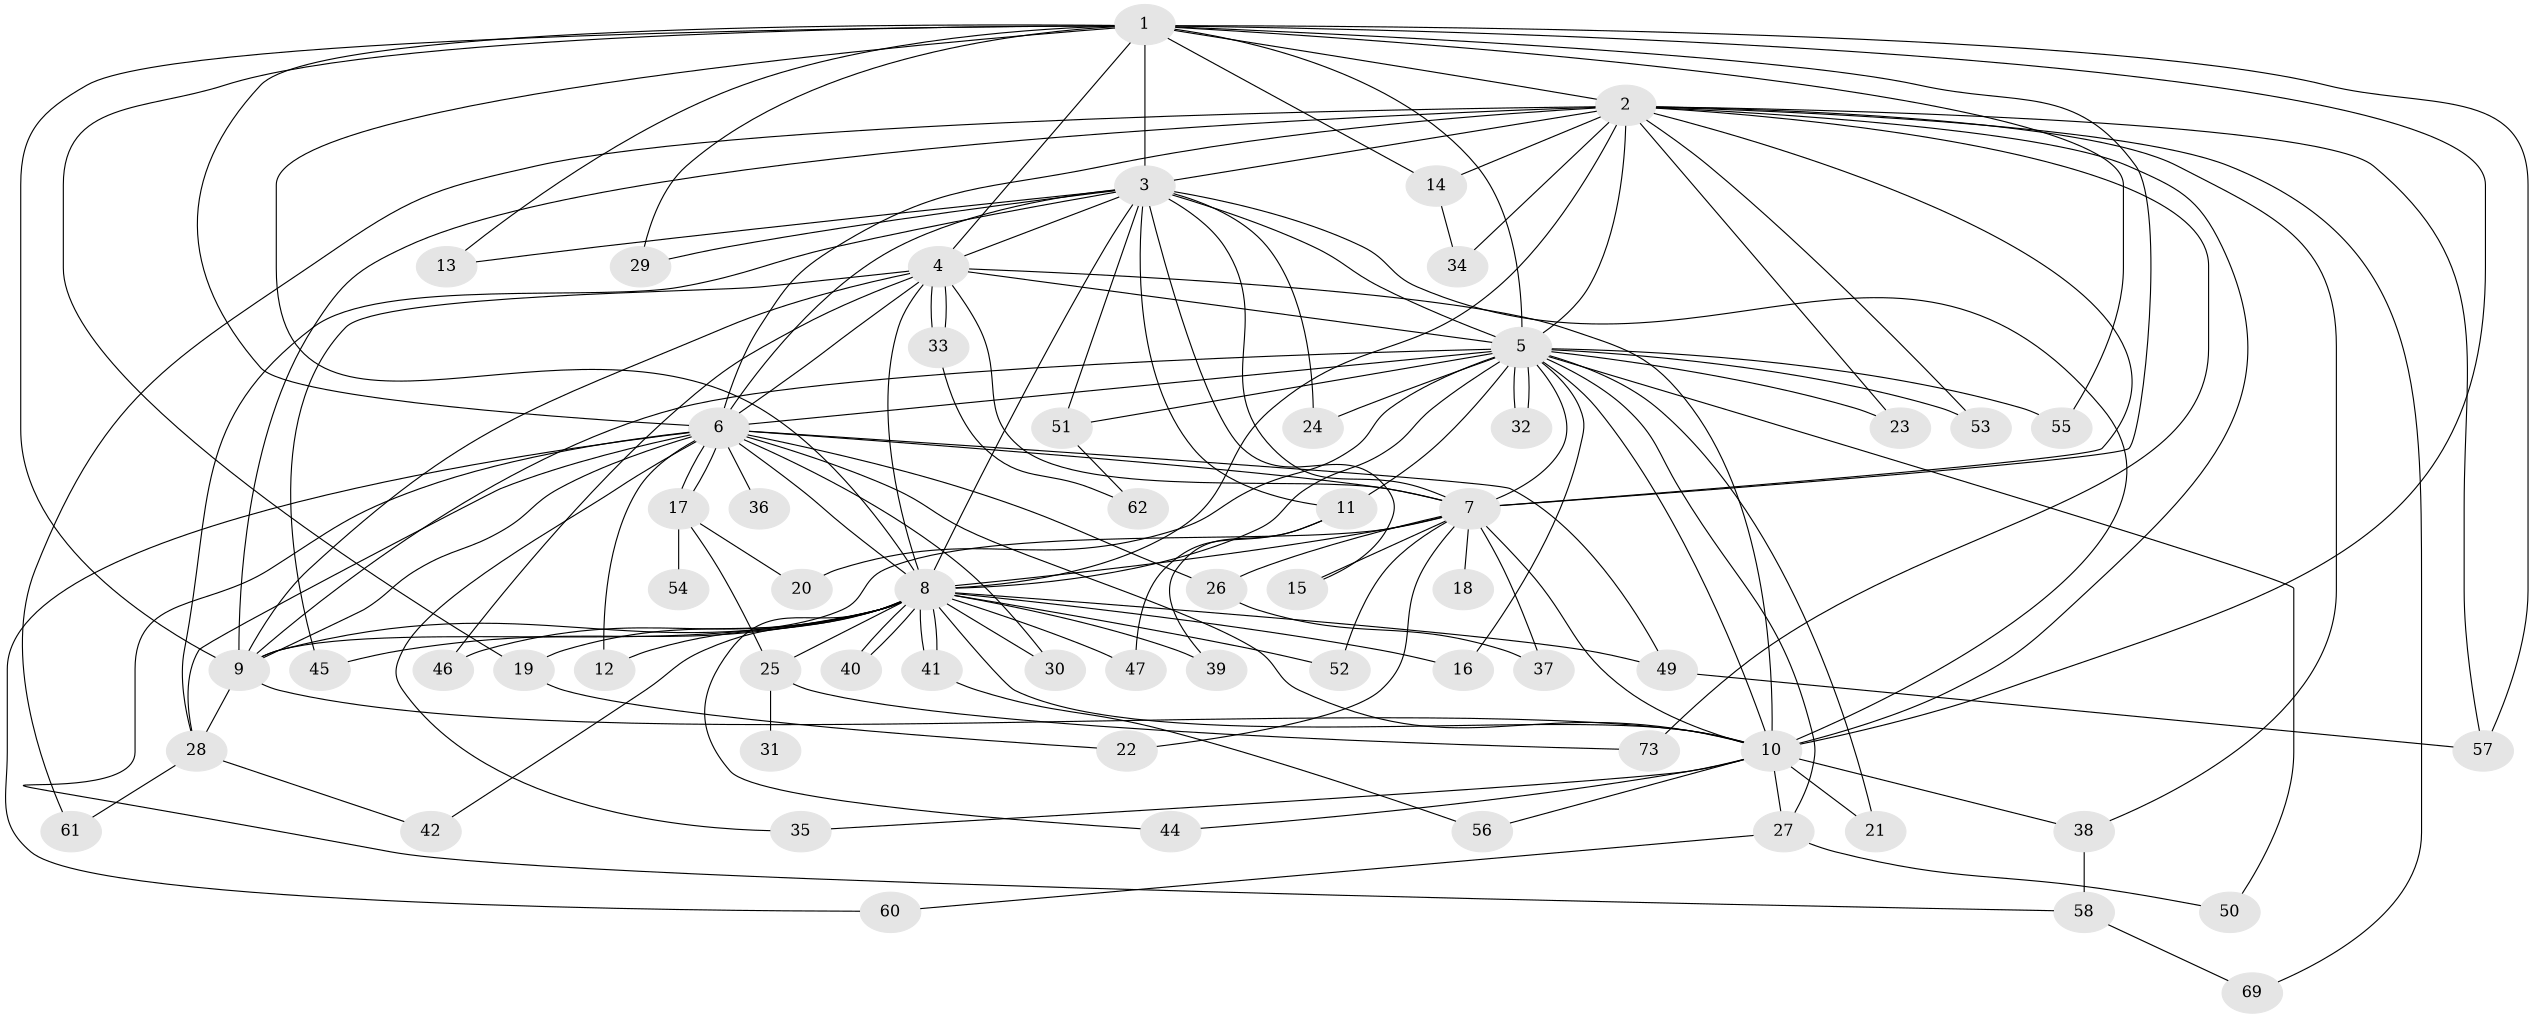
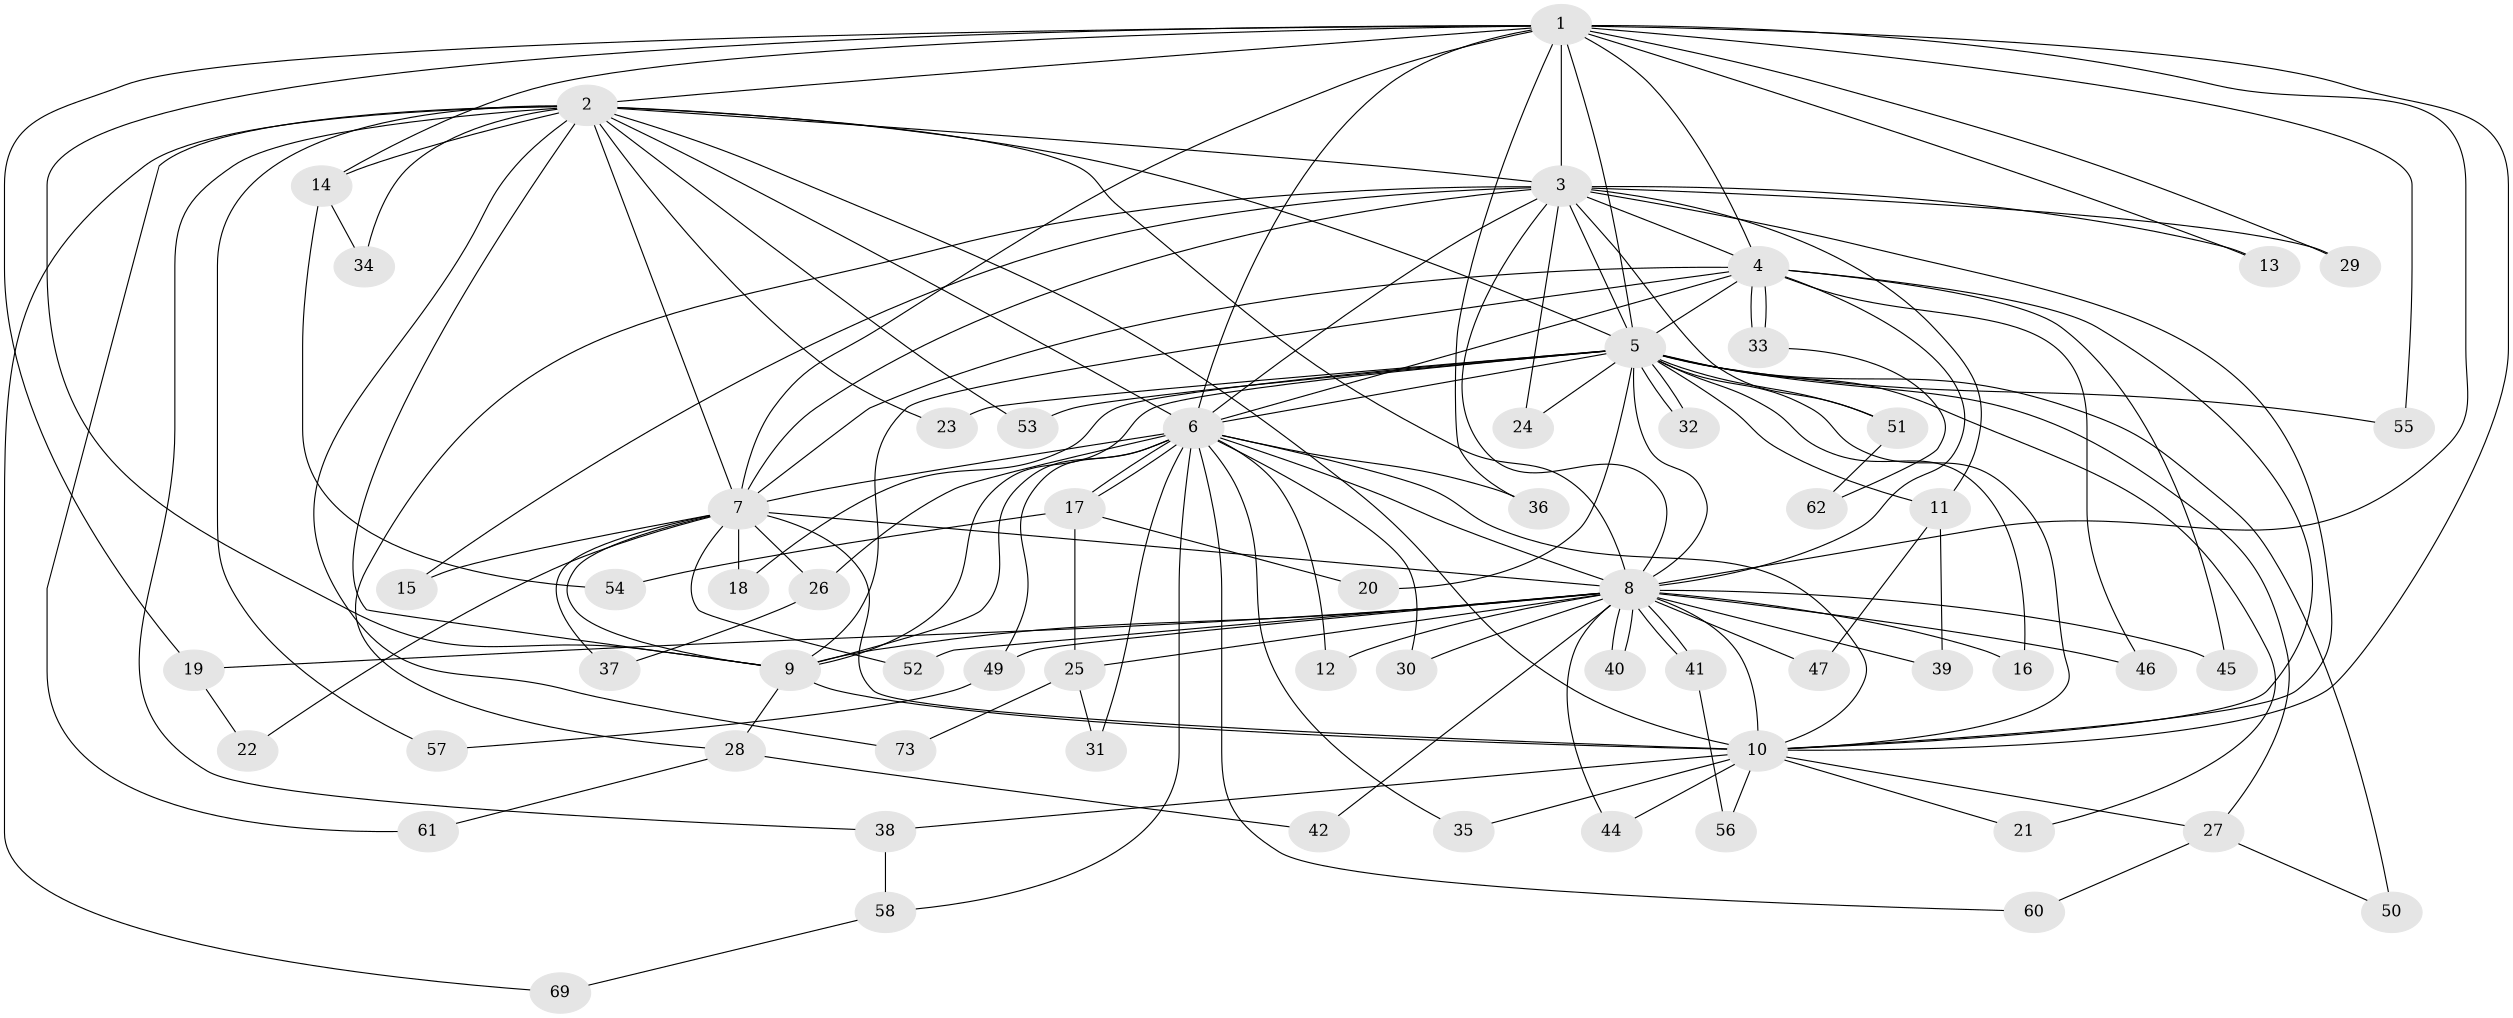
edge "1" -- "57": now "1" -- "36"
edge "5" -- "7": now "5" -- "18"
edge "14" -- "54": added
edge "6" -- "28": now "6" -- "31"
